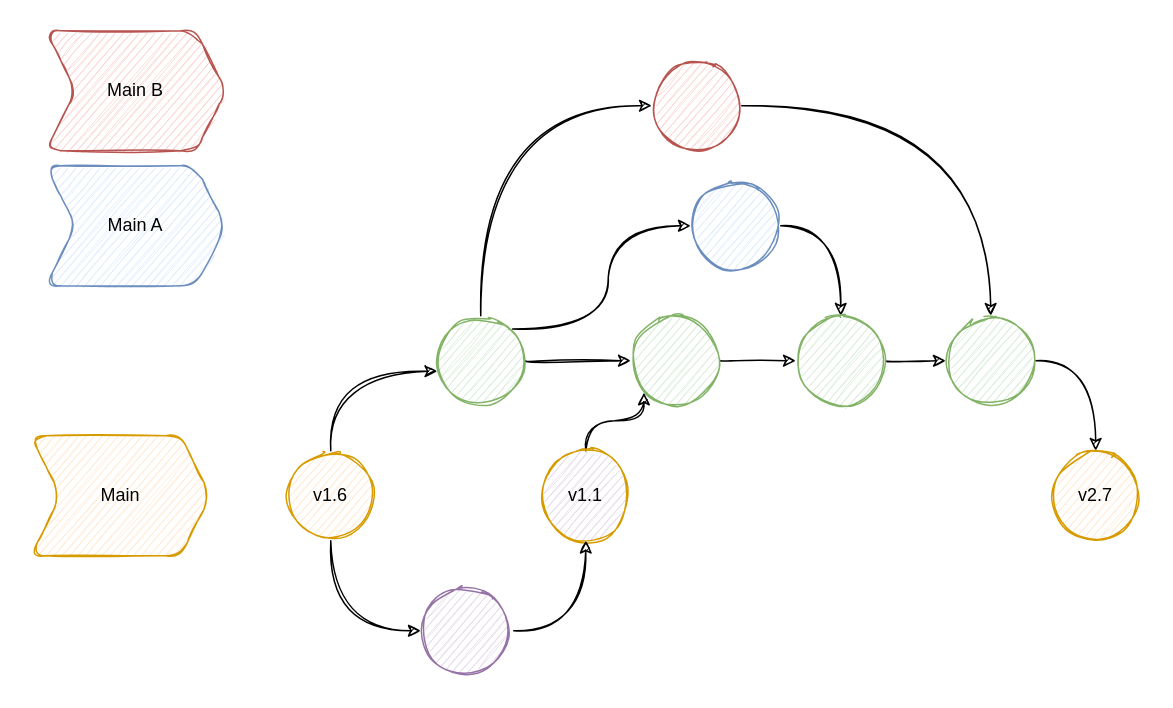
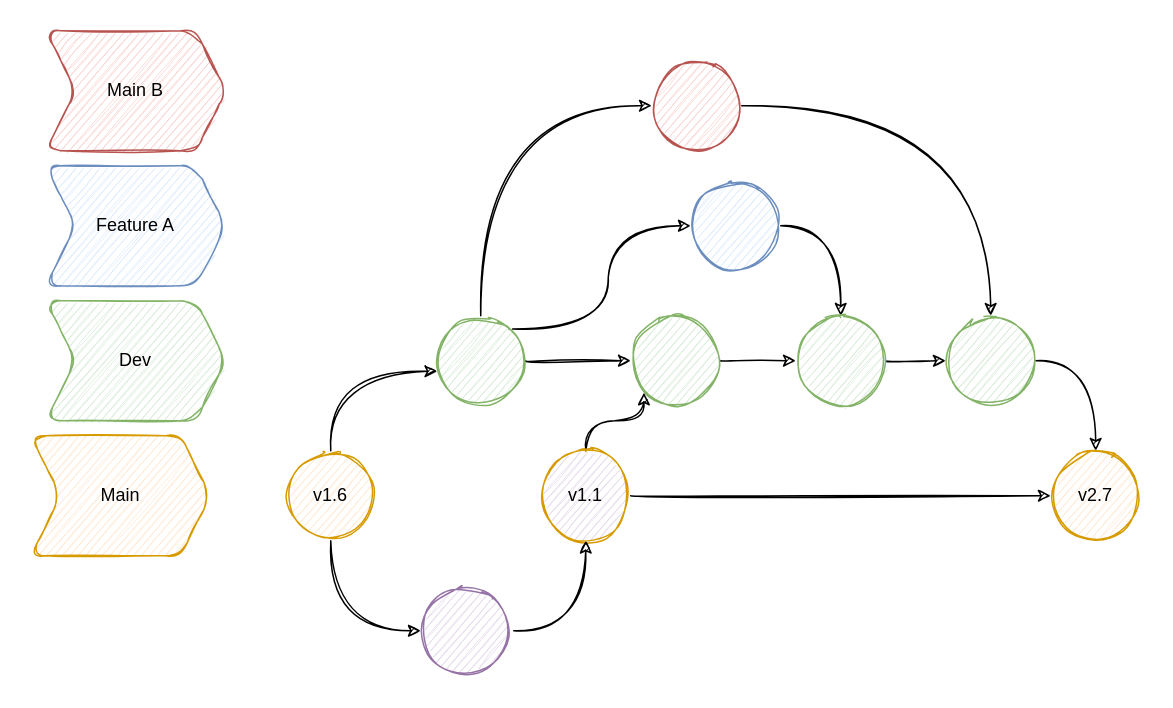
node "Main A": label "Main A" -> "Feature A"
node "Dev": added
edge "v1.1" -> "v2.7": added
